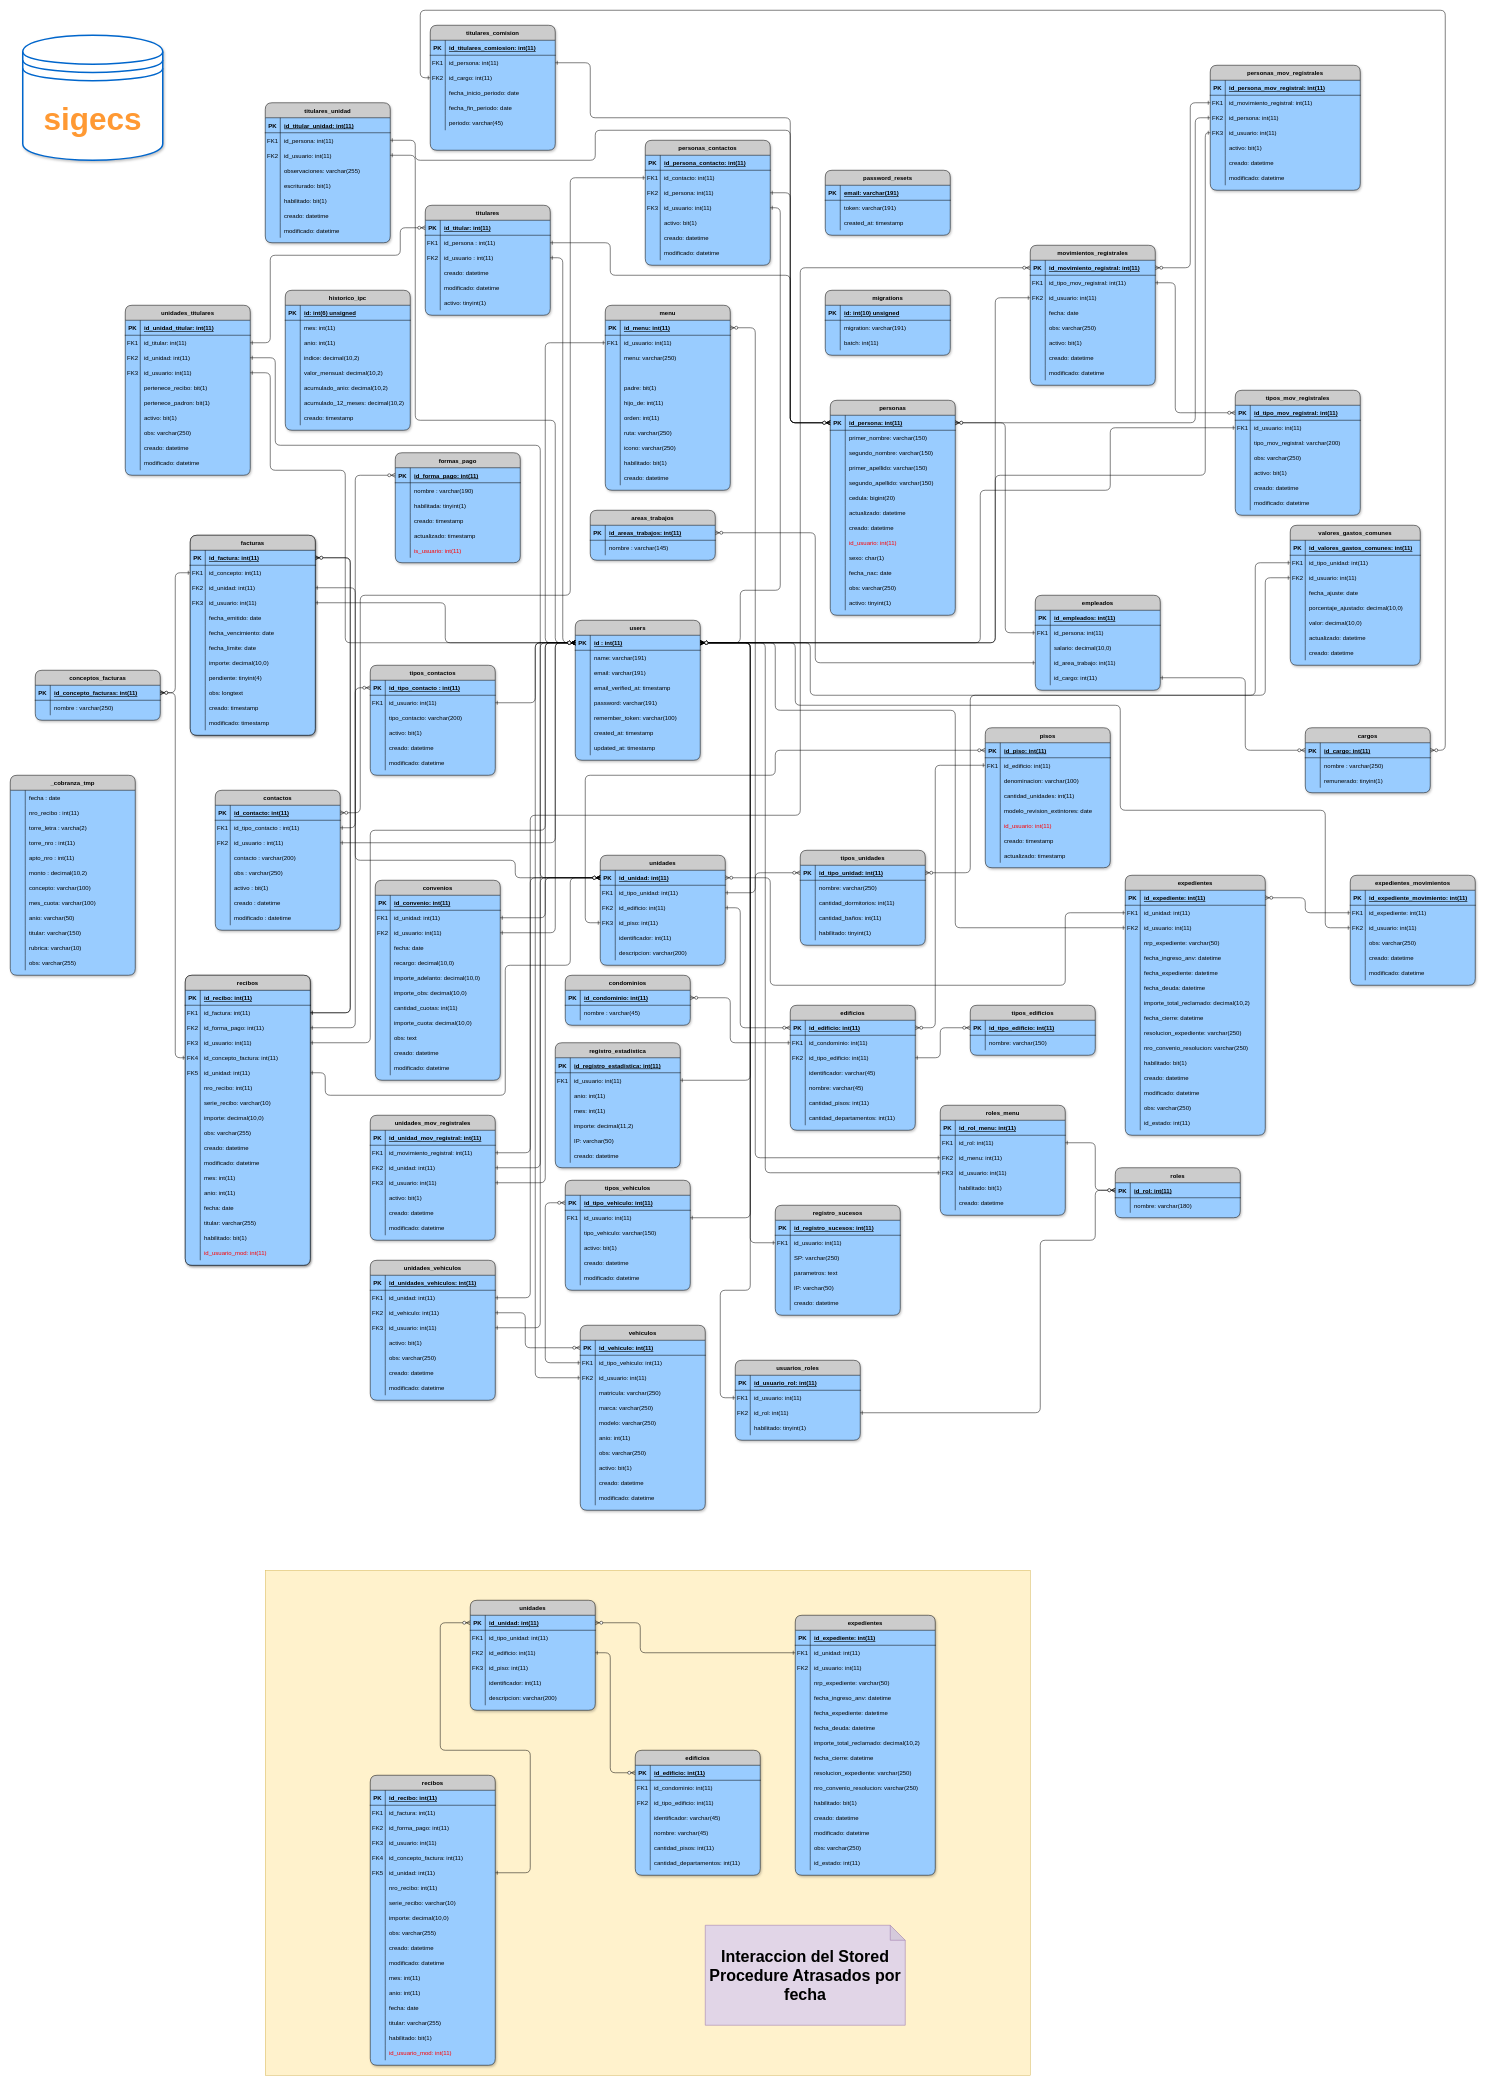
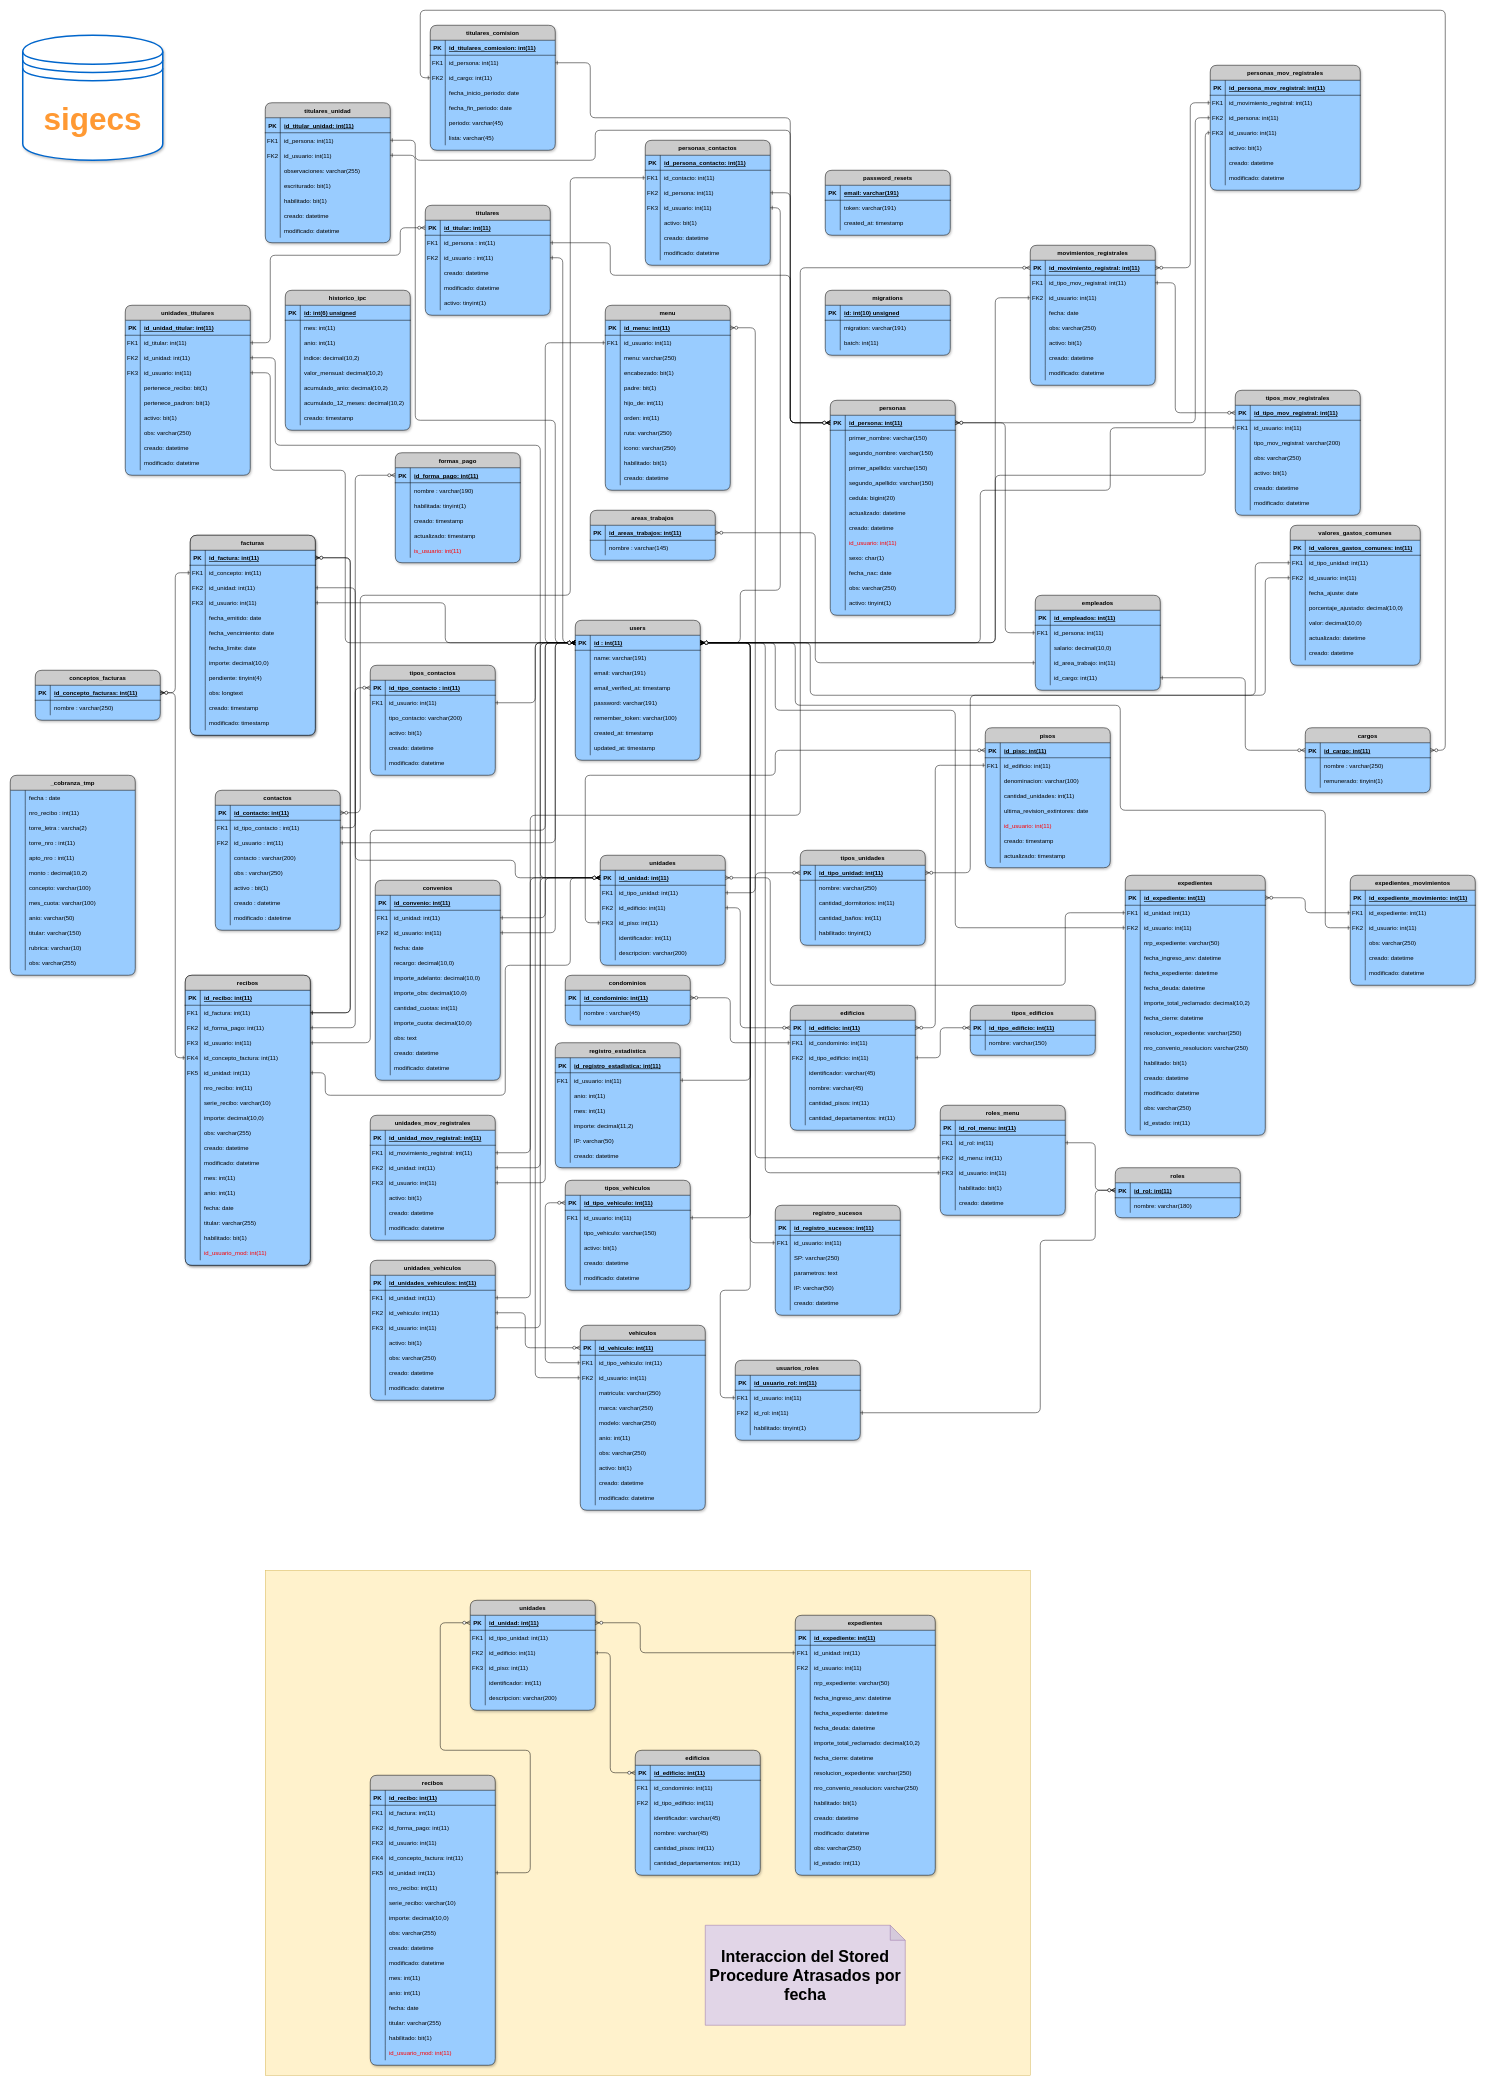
node "lista: varchar(45)": added
node "encabezado: bit(1)": added
node "modelo_revision_extintores: date": label "modelo_revision_extintores: date" -> "ultima_revision_extintores: date"
